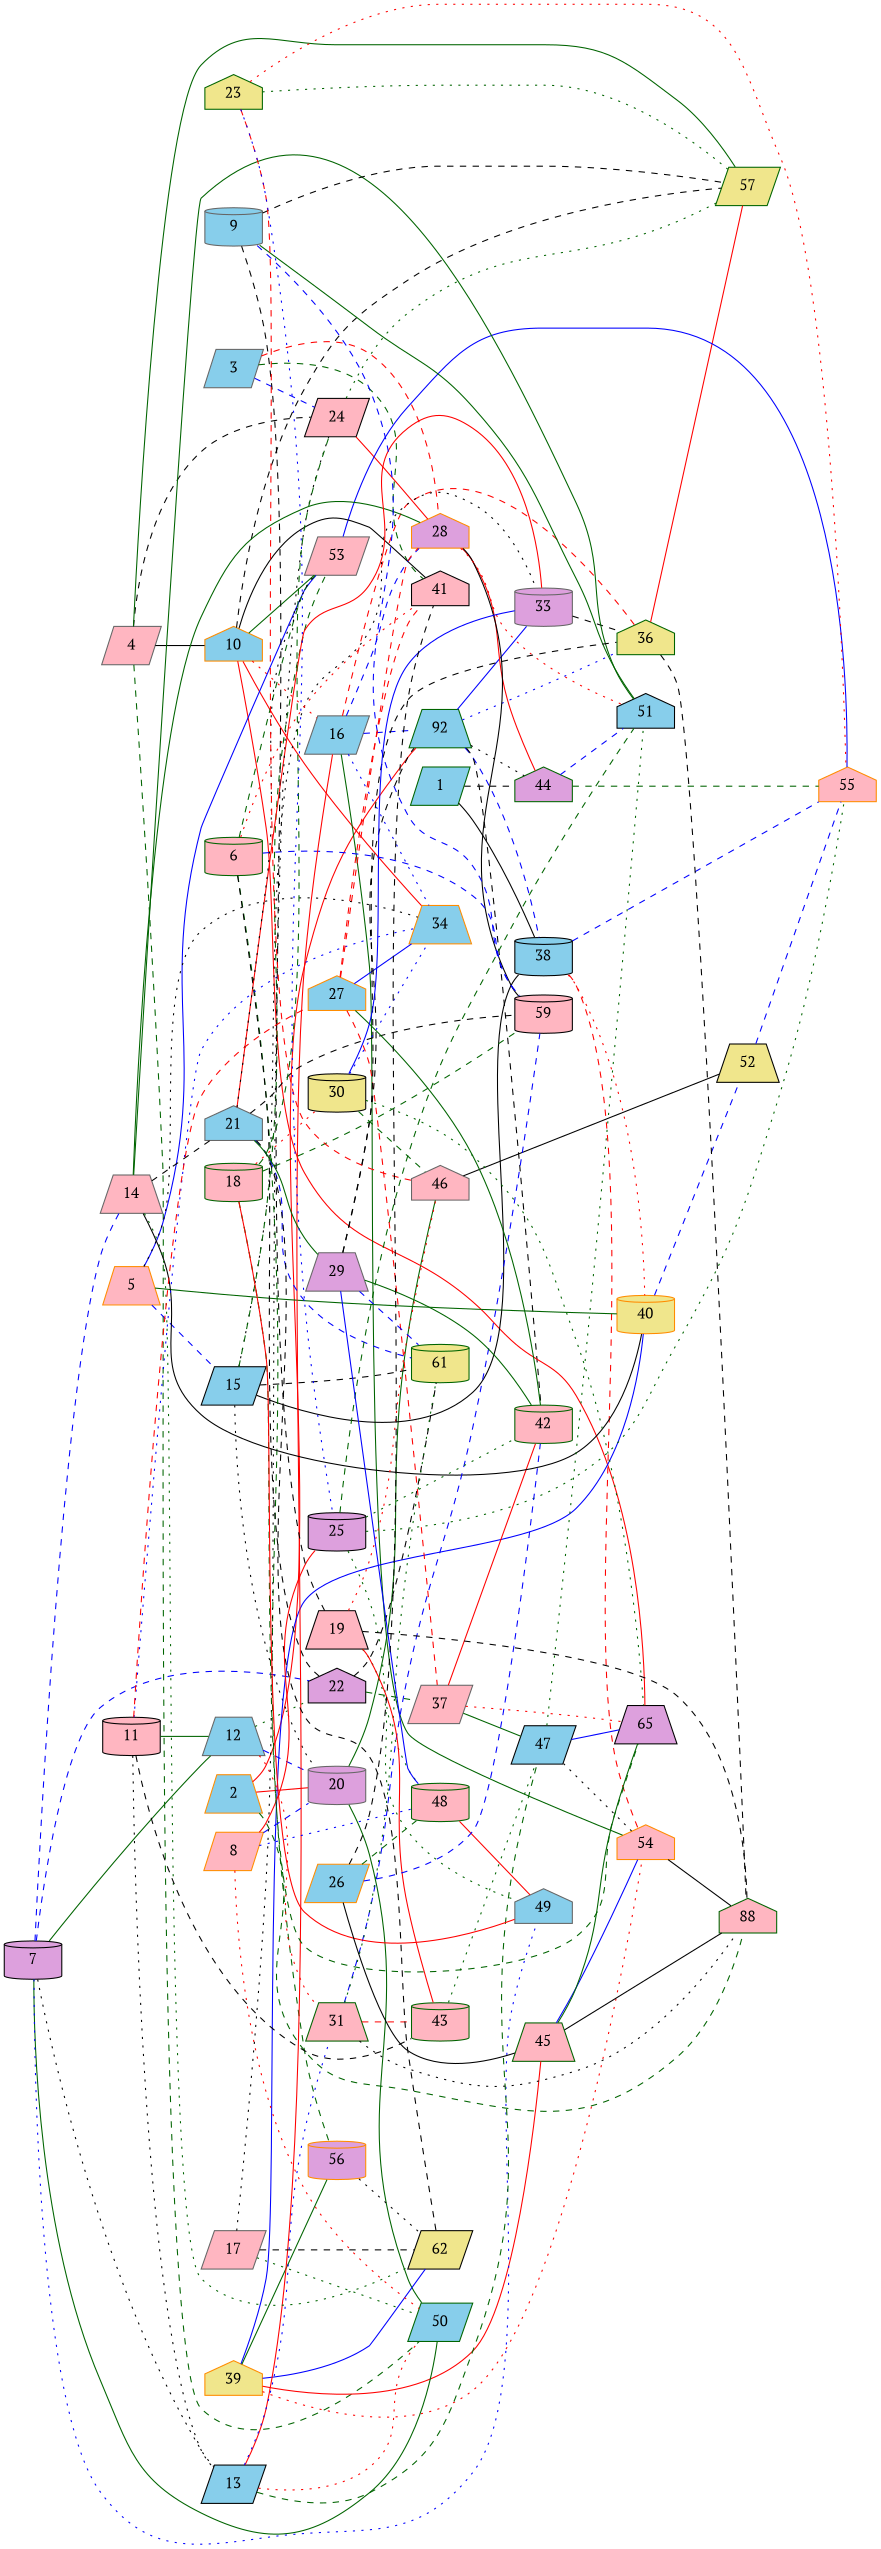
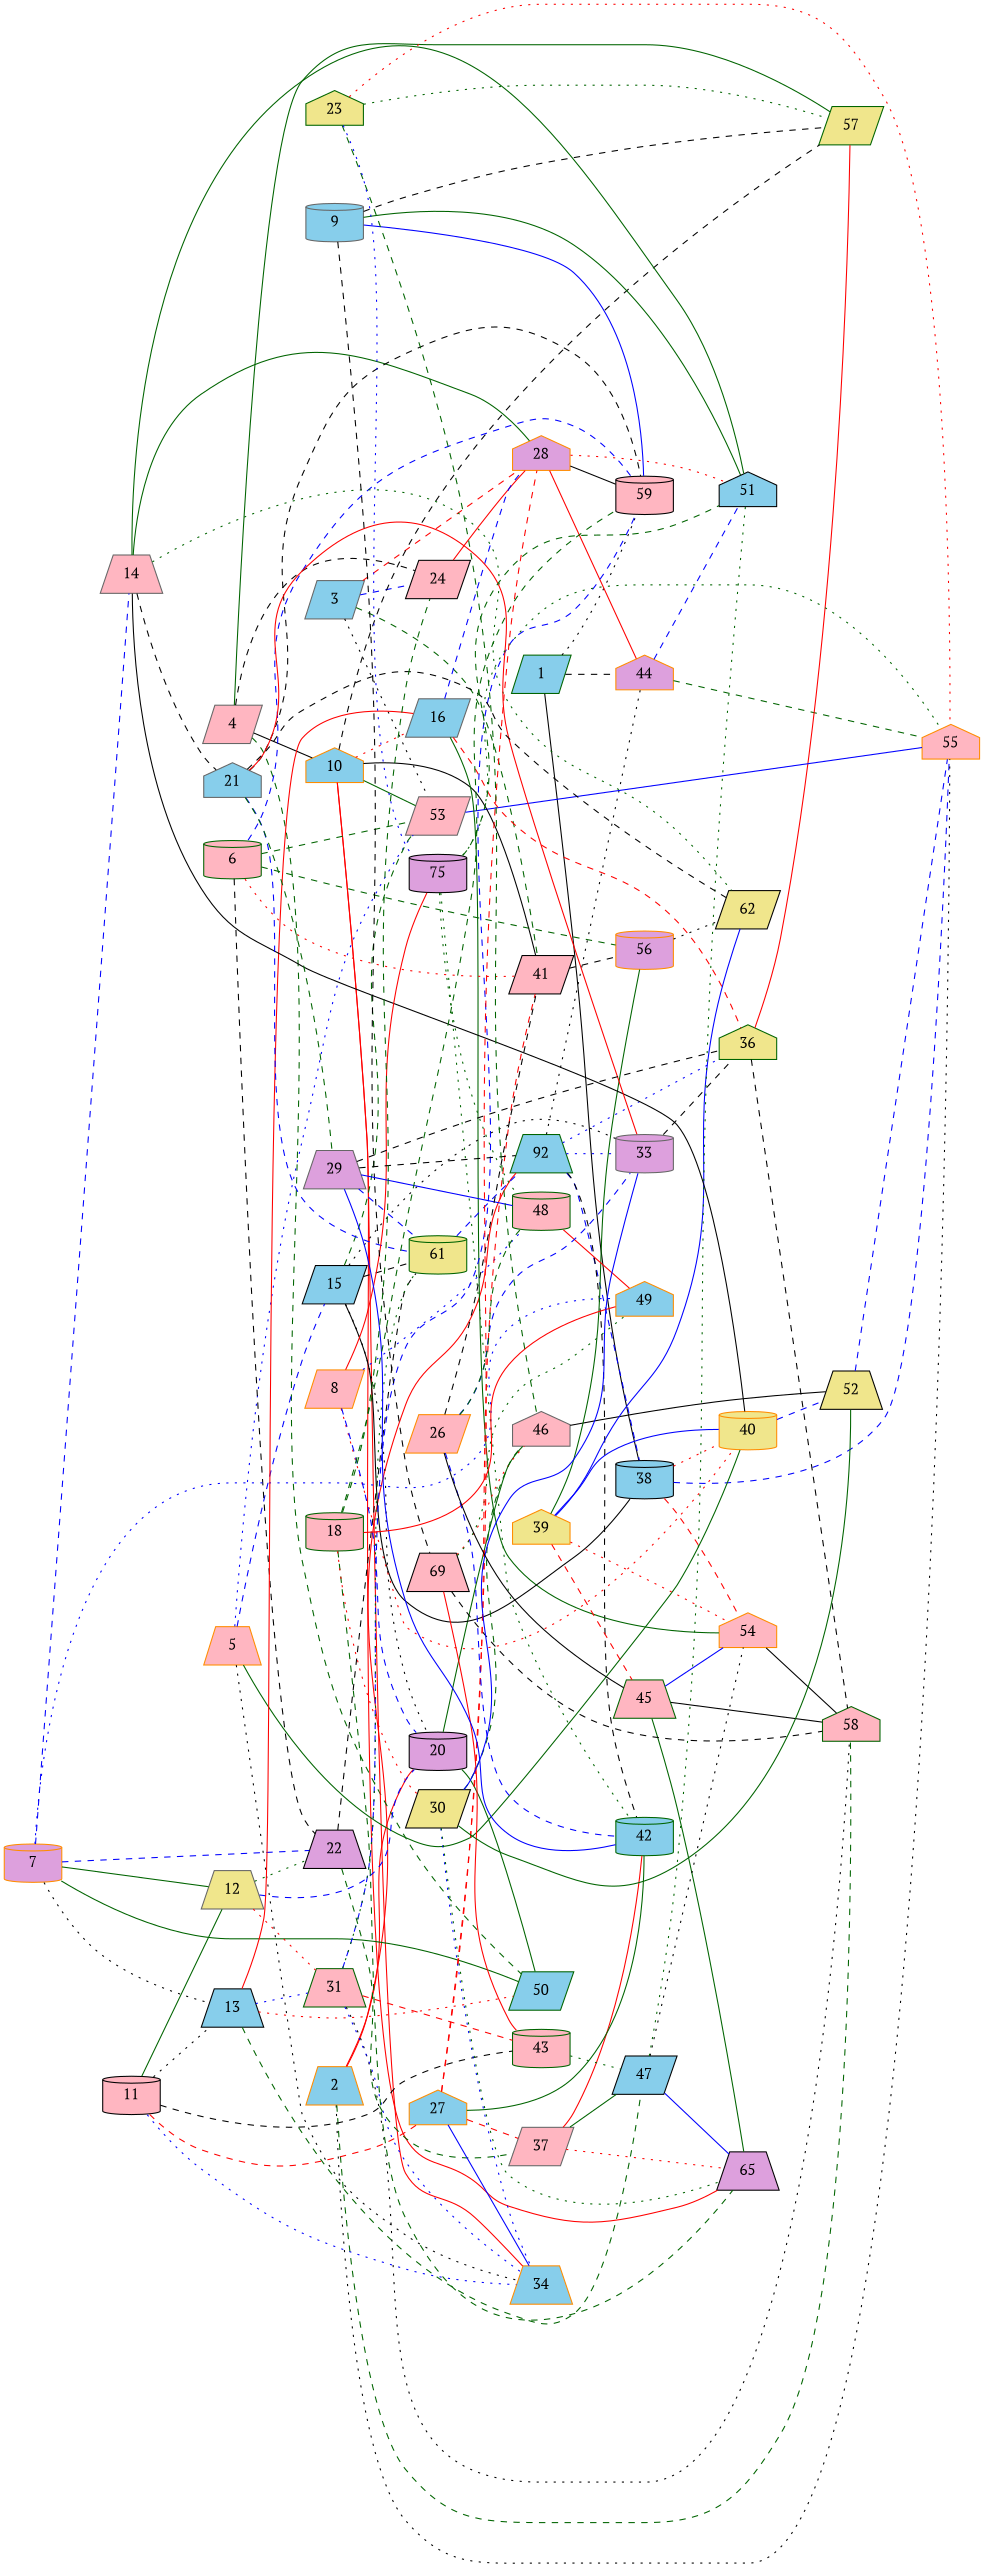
edge "57" -- "24": removed
node "41": shape house -> parallelogram
edge "59" -- "1": added
edge "23" -- "46": color red -> darkgreen
edge "9" -- "59": style dashed -> solid
edge "33" -- "92": style solid -> dotted
edge "92" -- "16": now "92" -- "61"
node "44": color darkgreen -> darkorange
edge "16" -- "34": now "31" -- "34"
edge "53" -- "21": now "53" -- "3"
edge "53" -- "5": style solid -> dotted
edge "56" -- "41": added
node "30": shape cylinder -> parallelogram
edge "21" -- "29": style solid -> dashed
edge "33" -- "26": added
edge "29" -- "42": color darkgreen -> blue
node "42": fillcolor lightpink -> skyblue
node "25": label "25" -> "75"
node "19": label "19" -> "69"
node "22": shape house -> trapezium
node "12": fillcolor skyblue -> khaki
edge "52" -- "30": added
node "20": color gray40 -> black
node "26": fillcolor skyblue -> lightpink
node "49": color gray40 -> darkorange
node "88": label "88" -> "58"
node "7": color black -> darkorange
edge "55" -- "2": added
edge "8" -- "50": now "8" -- "40"
node "17": removed
edge "45" -- "39": style solid -> dashed
node "13": shape parallelogram -> trapezium
